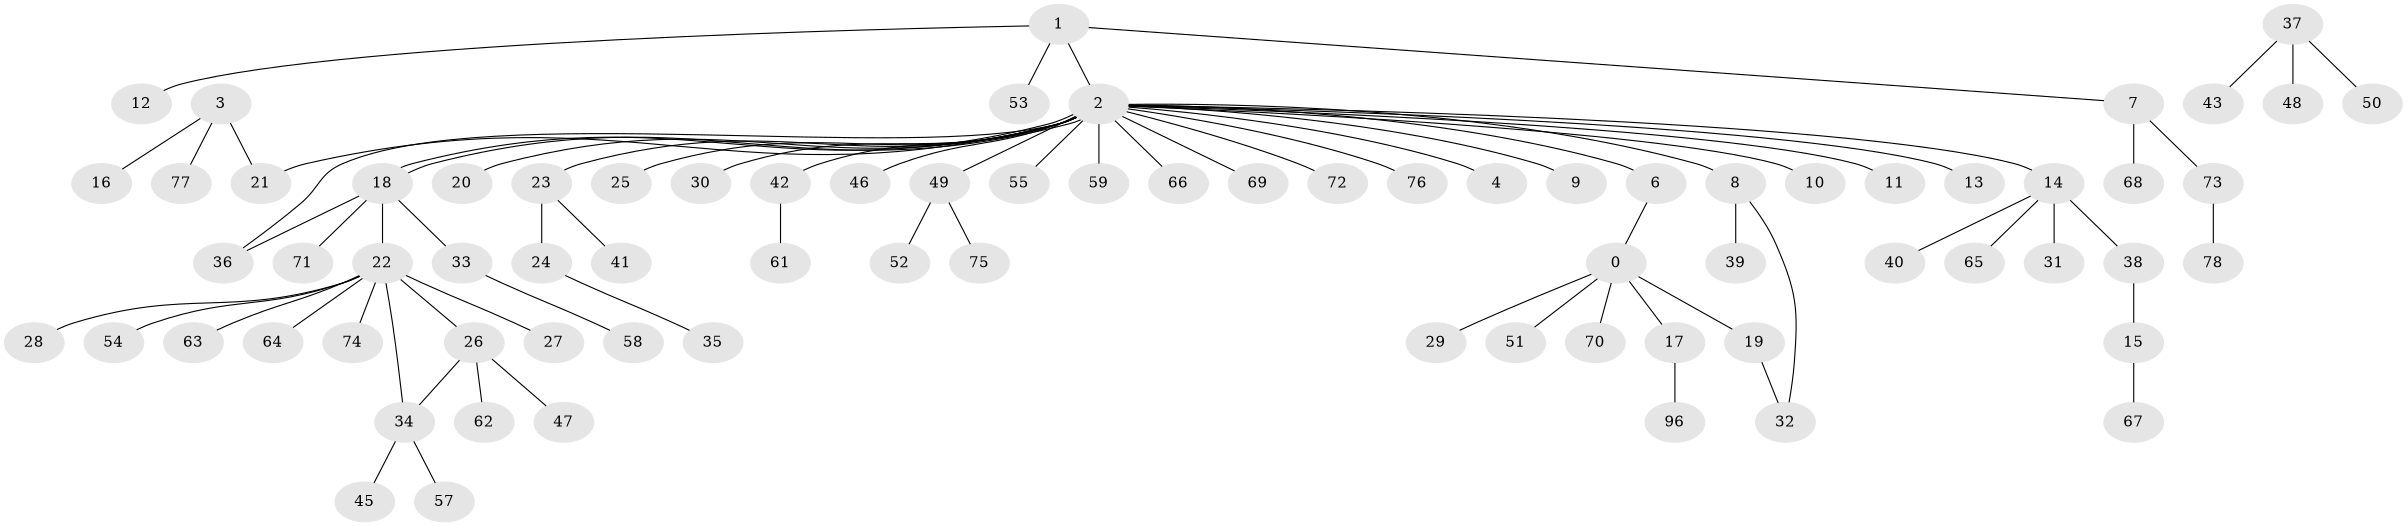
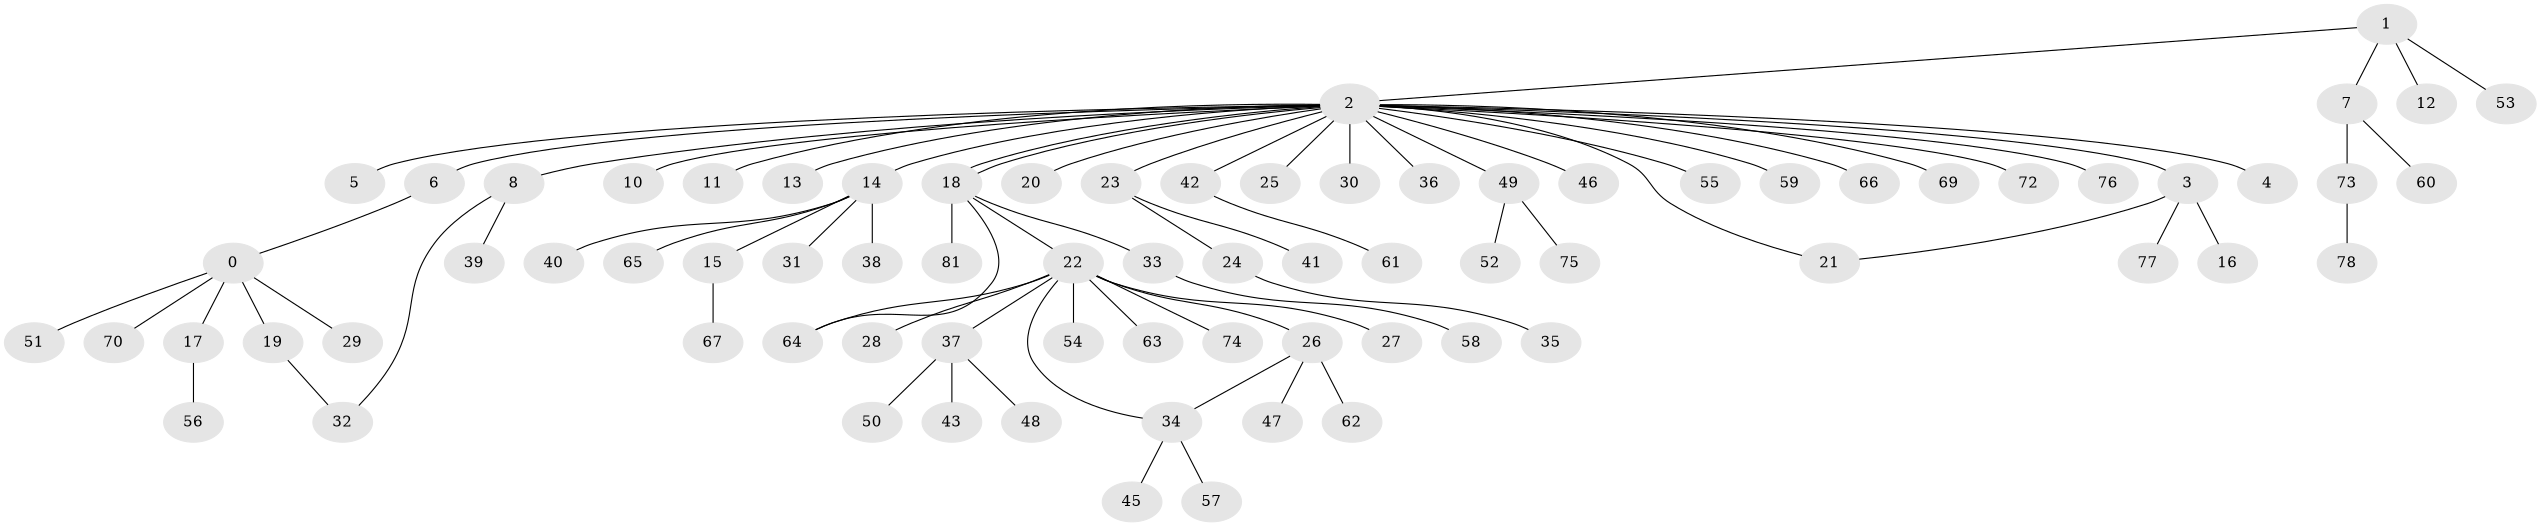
edge "2" -- "3": added
node "9": label "9" -> "5"
node "68": label "68" -> "60"
edge "18" -- "36": now "18" -- "64"
node "71": label "71" -> "81"
edge "22" -- "37": added
edge "38" -- "15": now "14" -- "15"
node "96": label "96" -> "56"
